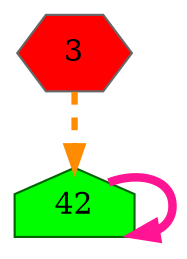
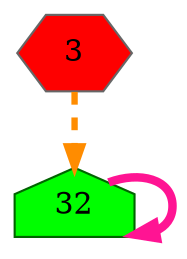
node "42": label "42" -> "32"
